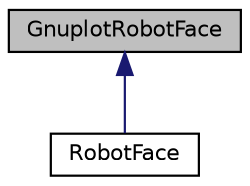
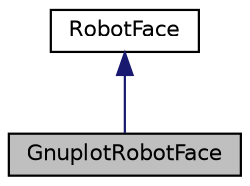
edge "RobotFace" -> "GnuplotRobotFace": reversed
